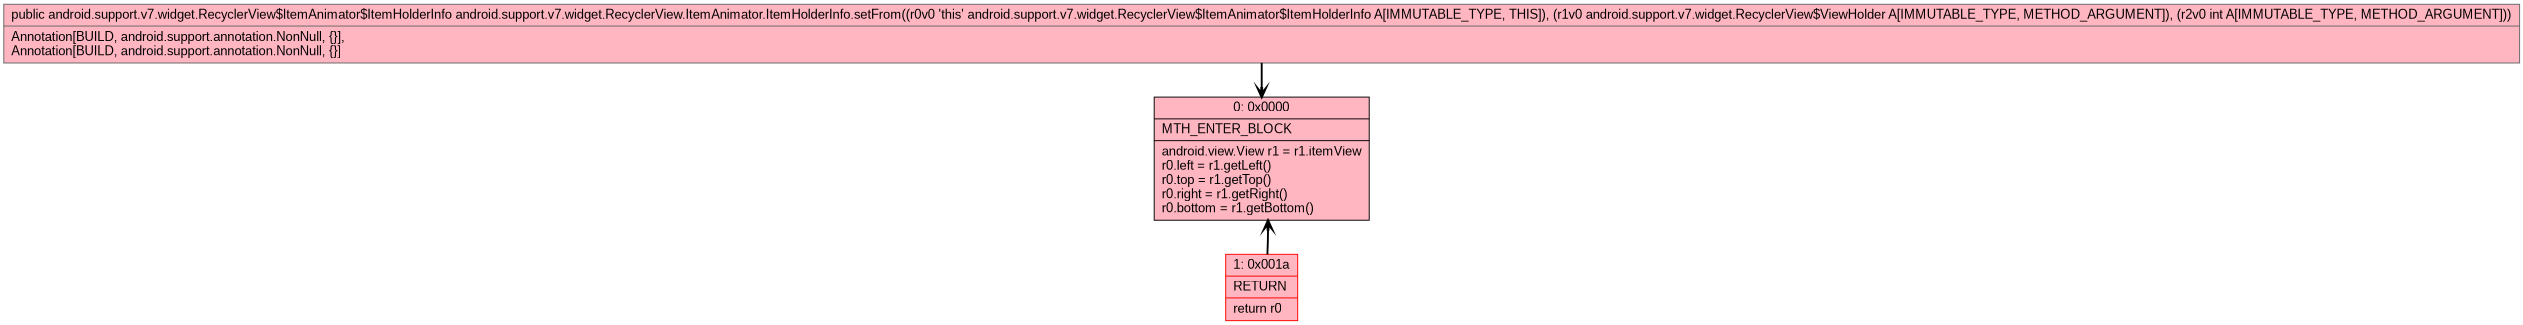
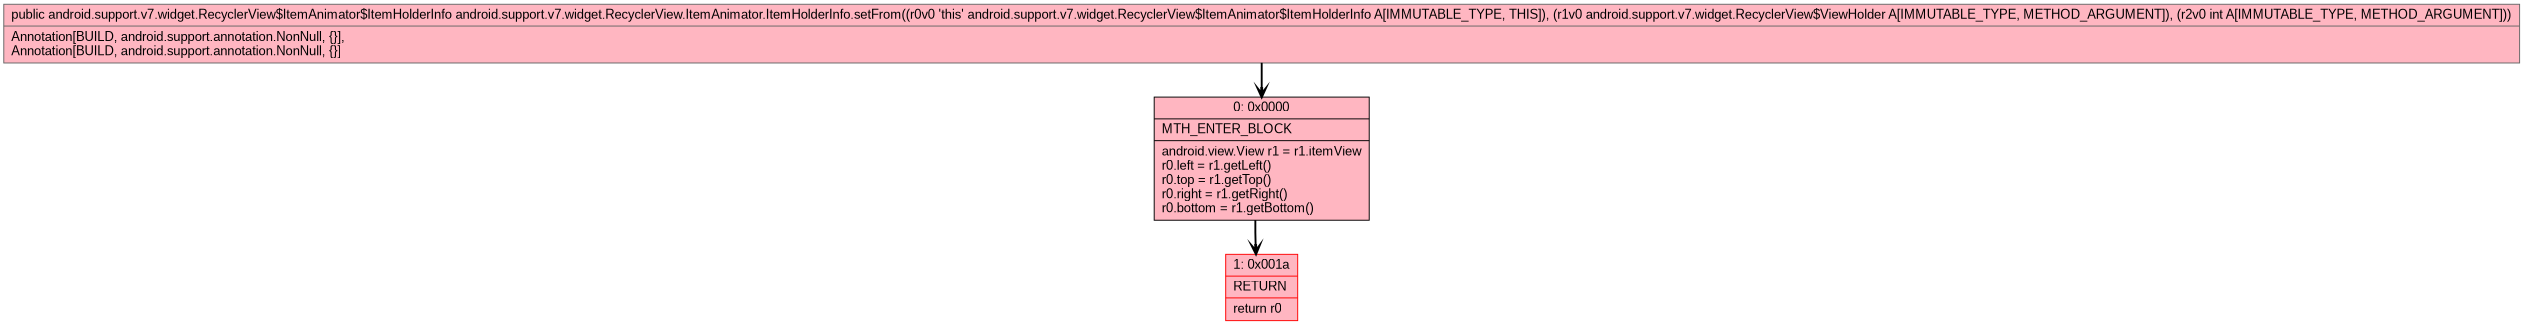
edge "1: 0x001a" -> "0: 0x0000": reversed
